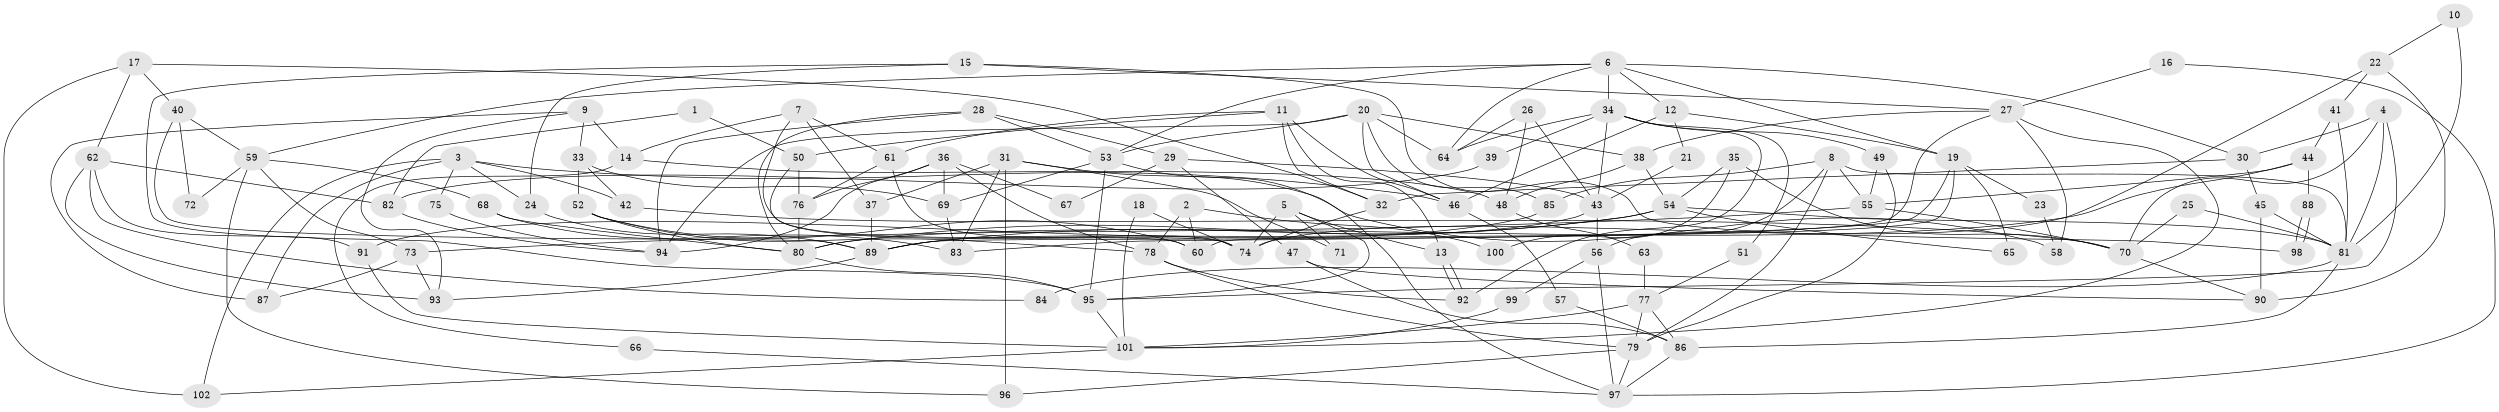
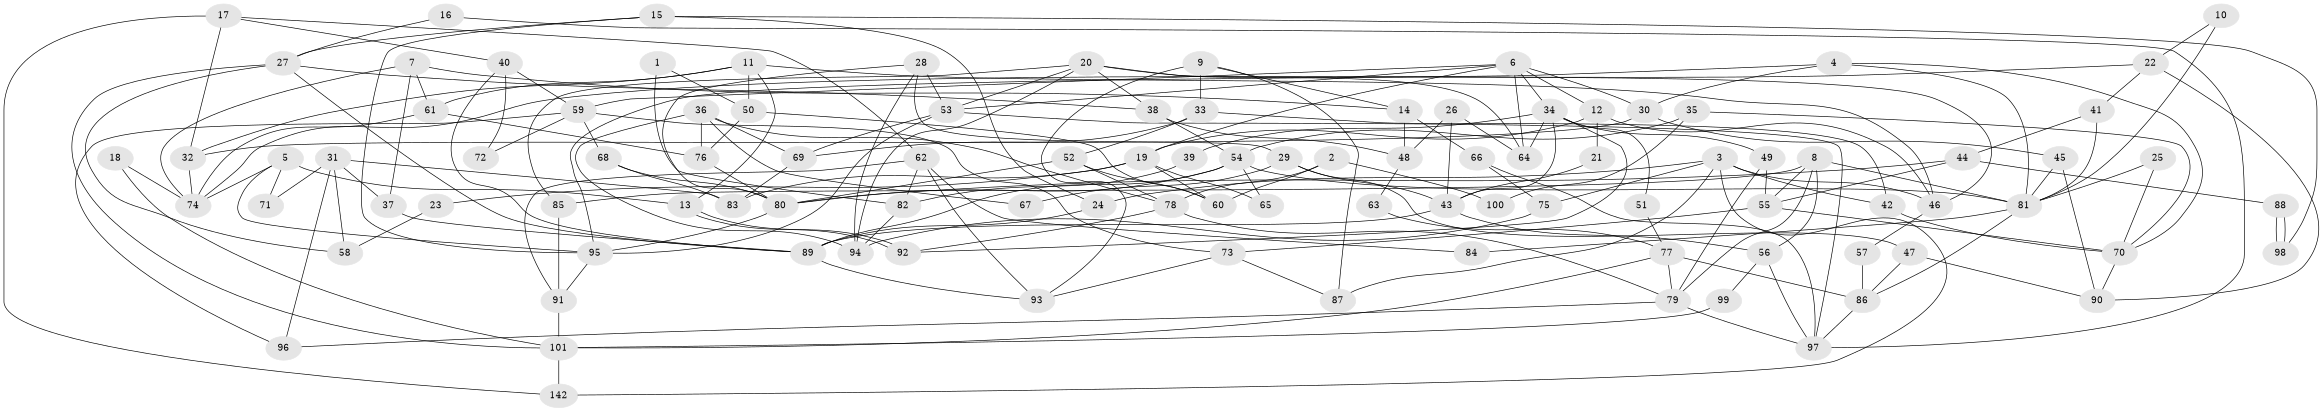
edge "66" -- "75": added
edge "95" -- "101": now "95" -- "91"
node "102": label "102" -> "142"
